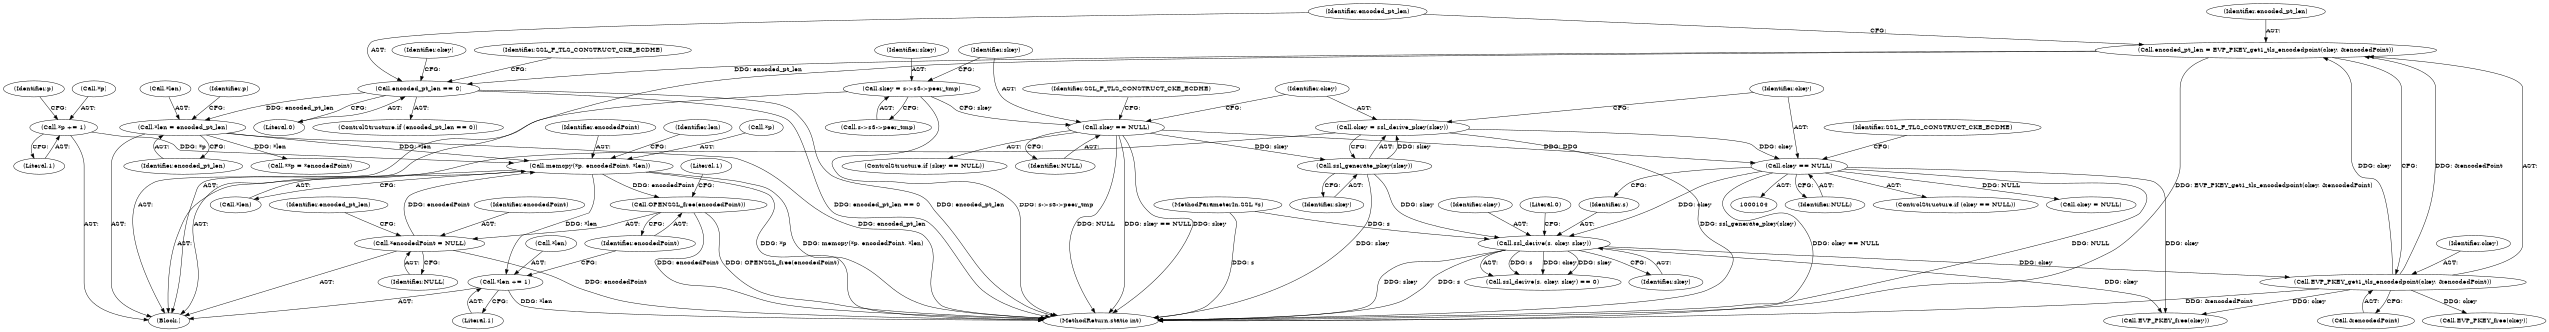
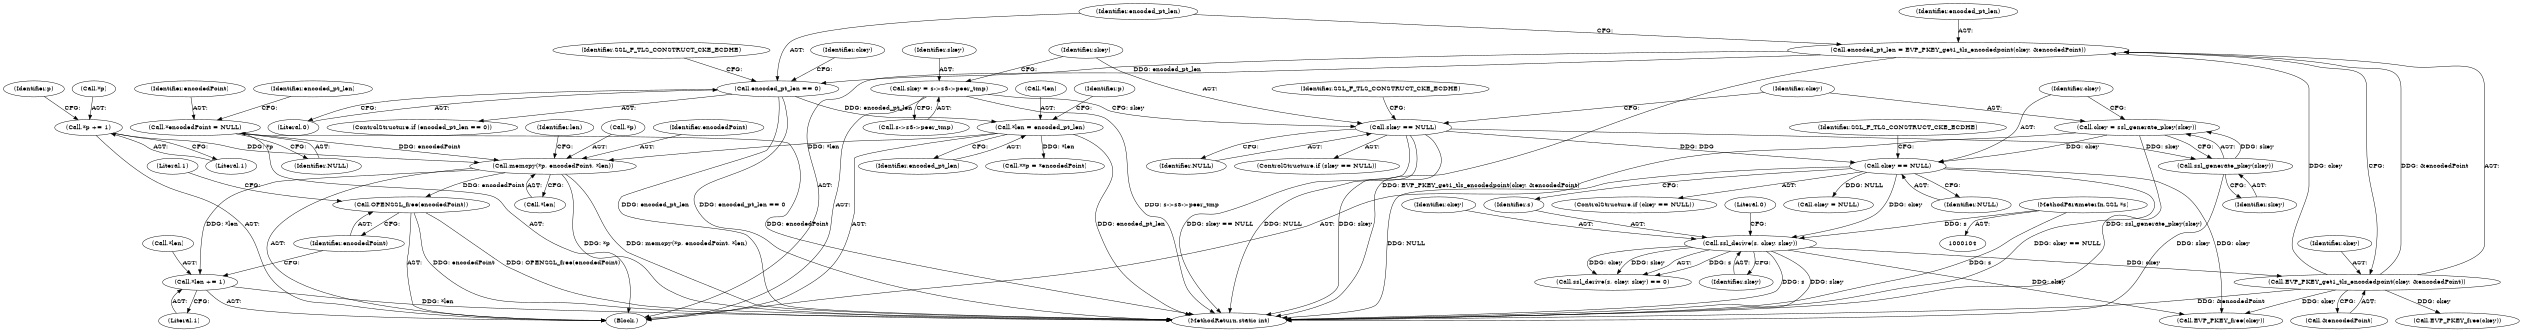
node "(Call,ckey = ssl_derive_pkey(skey))": label "(Call,ckey = ssl_derive_pkey(skey))" -> "(Call,ckey = ssl_generate_pkey(skey))"
edge "(Call,ckey == NULL)" -> "1000104": now "(MethodParameterIn,SSL *s)" -> "1000104"
edge "(Call,ssl_generate_pkey(skey))" -> "(Call,ssl_derive(s, ckey, skey))": removed, label "DDG: skey"
edge "(Call,OPENSSL_free(encodedPoint))" -> "(Call,*encodedPoint = NULL)": now "(Call,OPENSSL_free(encodedPoint))" -> "(Block,)"
